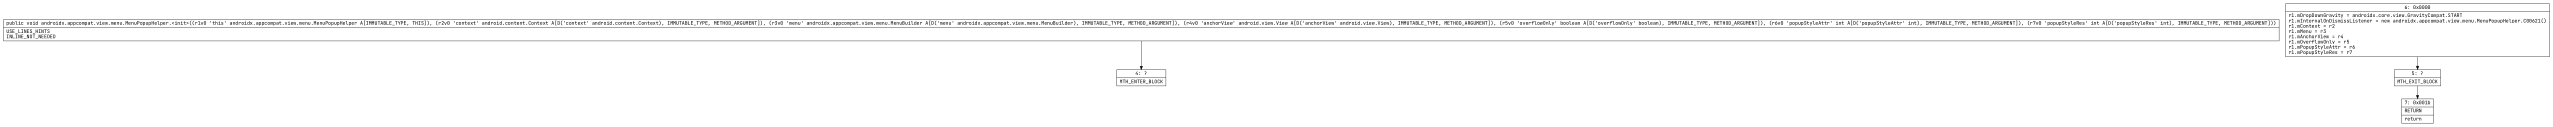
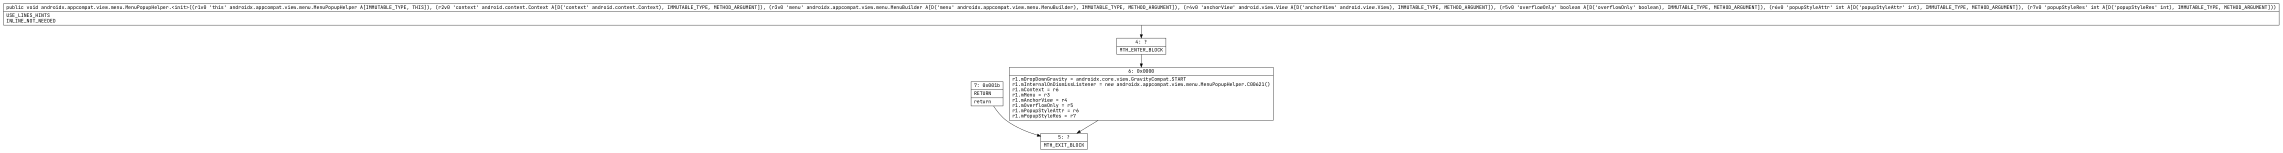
node "6: 0x0000": text "r1.mContext = r2" -> "r1.mContext = r6"
edge "4: ?" -> "6: 0x0000": added
edge "5: ?" -> "7: 0x001b": reversed
